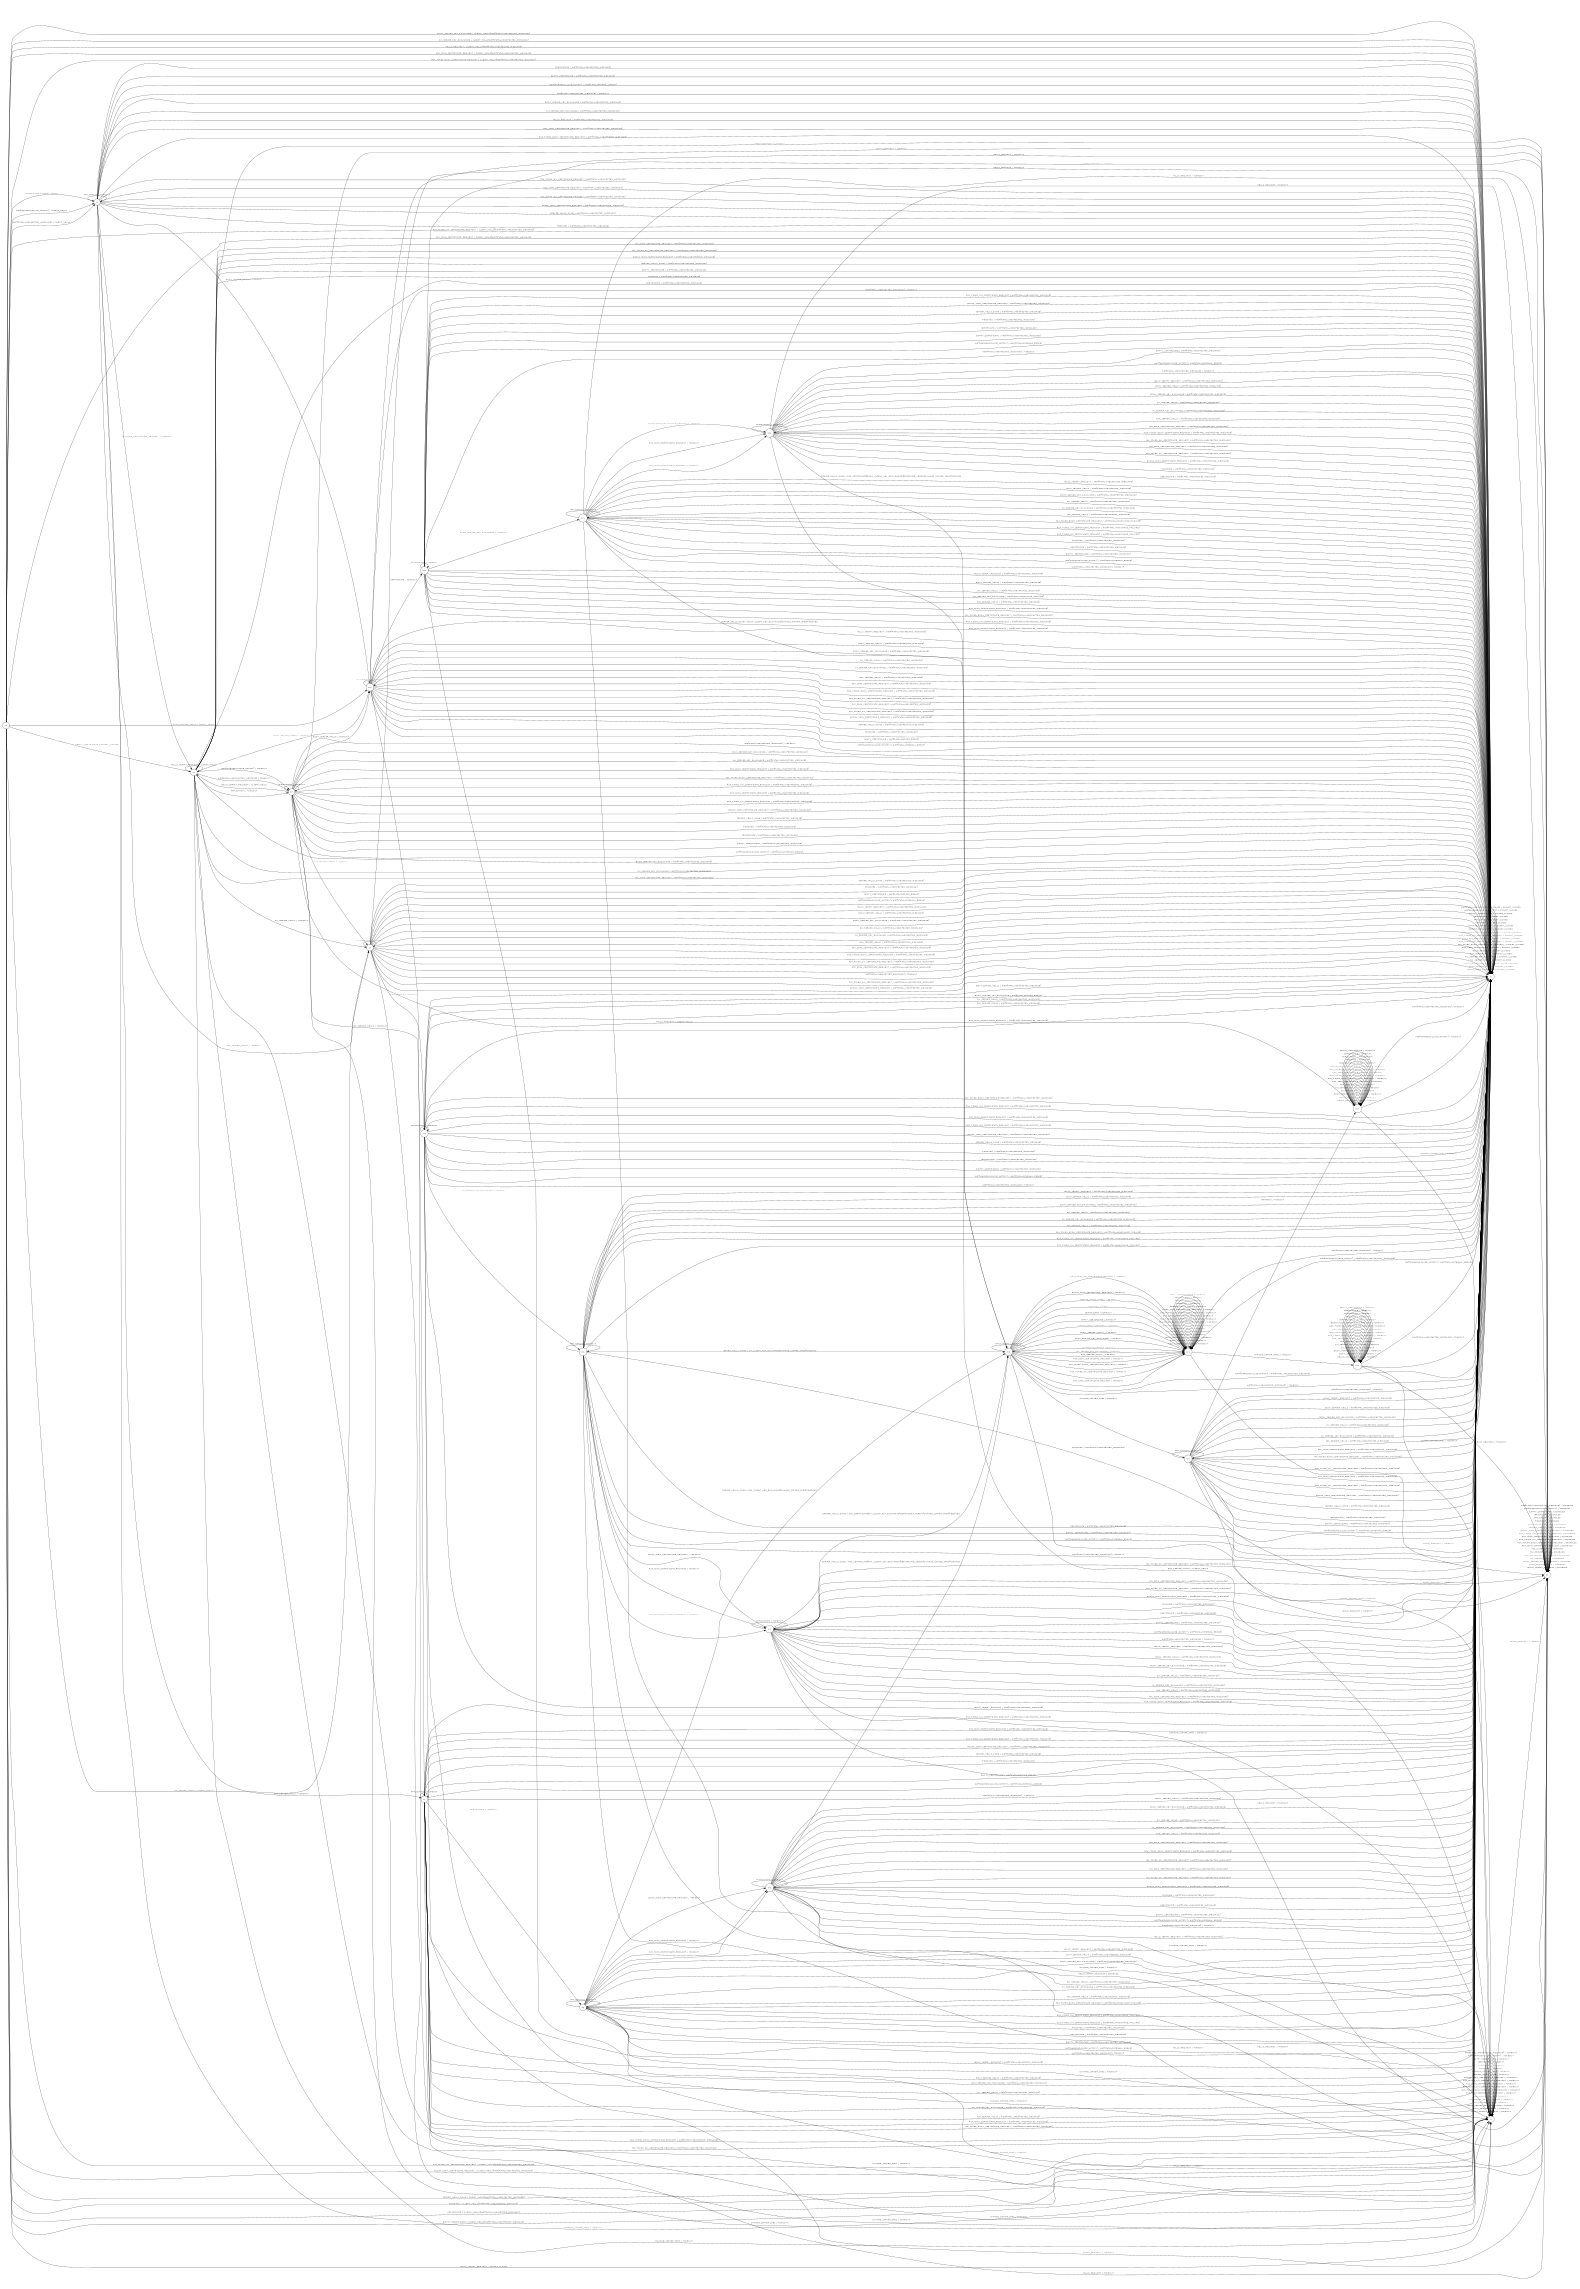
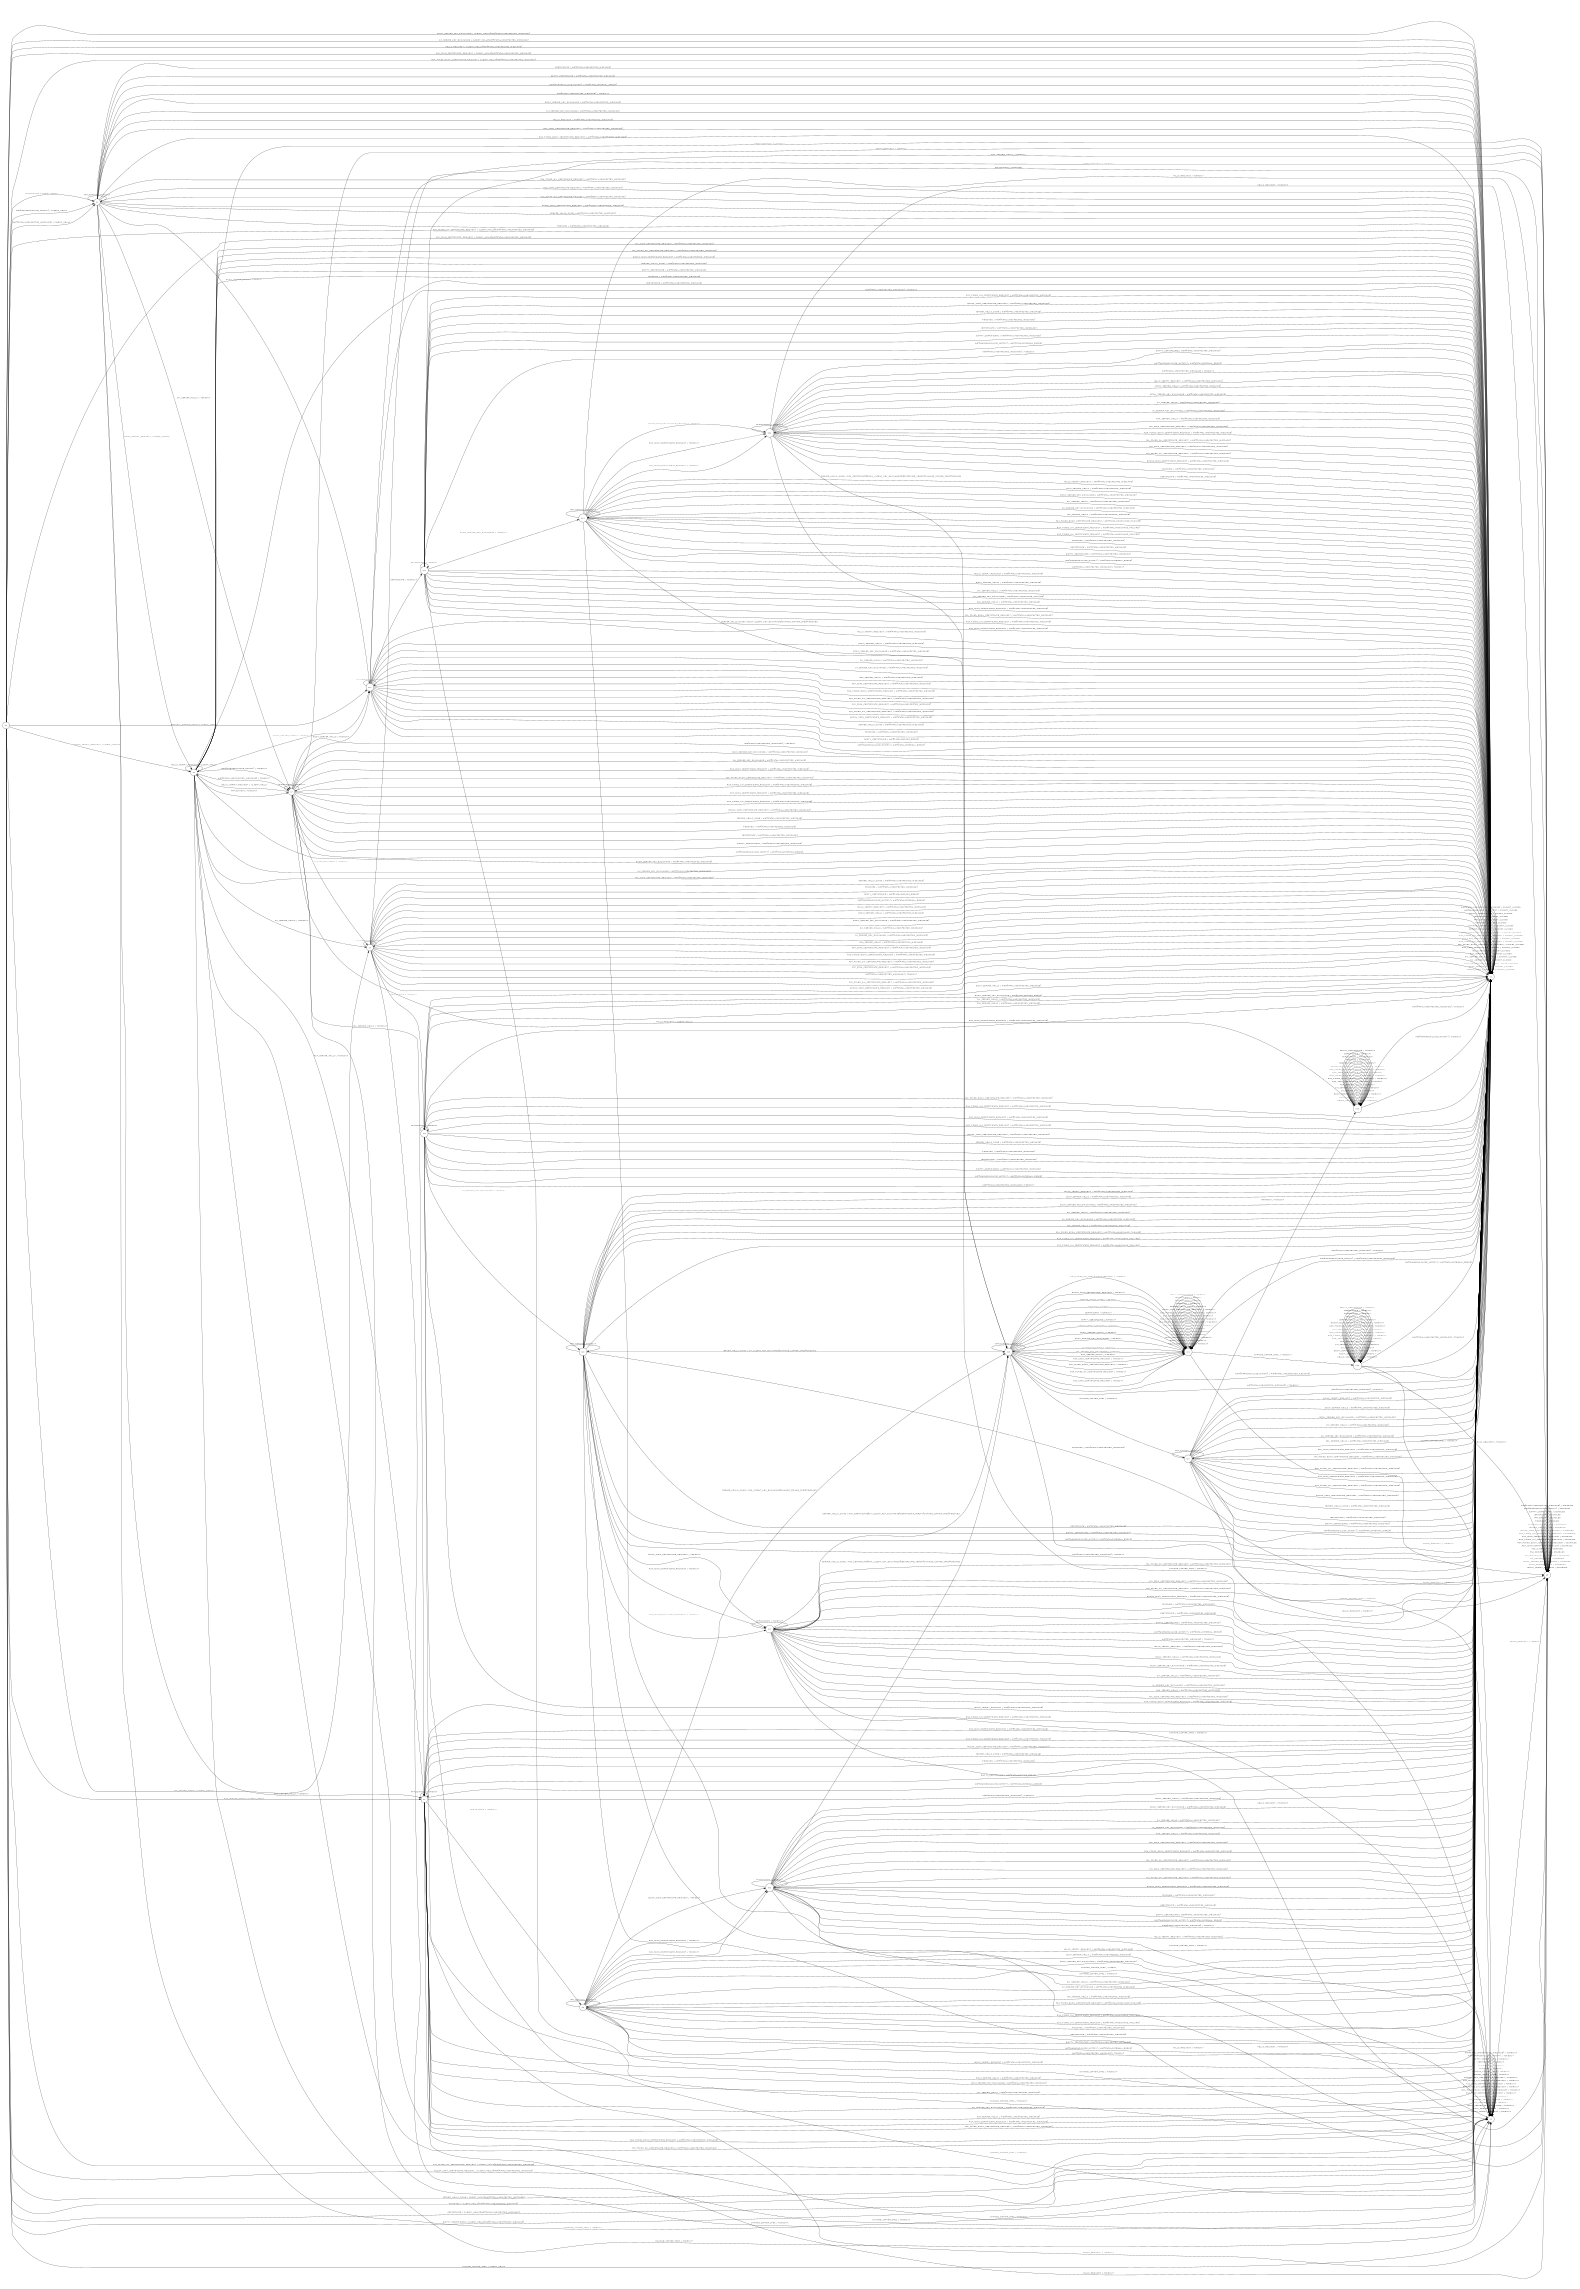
edge "s12" -> "s5": label "HELLO_REQUEST / TIMEOUT" -> "RSA_SERVER_HELLO / TIMEOUT"
edge "s9" -> "s5": label "HELLO_REQUEST / TIMEOUT" -> "APPLICATION / DISABLED"
edge "s1" -> "s6": label "DSS_SIGN_CERTIFICATE_REQUEST / TIMEOUT" -> "HELLO_VERIFY_REQUEST / CLIENT_HELLO"
edge "s0" -> "s12": label "ECDH_SERVER_HELLO / CLIENT_HELLO" -> "REQUEST_SERVER_HELLO / CLIENT_HELLO"
edge "s0" -> "s6": label "EMPTY_CERTIFICATE / SOCKET_CLOSED" -> "HELLO_VERIFY_REQUEST / CLIENT_HELLO+"
edge "s1" -> "s9": now "s1" -> "s7"
edge "s6" -> "s2": added, label "RSA_SERVER_HELLO / TIMEOUT"
edge "s86" -> "s3": label "RSA_SERVER_HELLO / CLIENT_HELLO" -> "CHANGE_CIPHER_SPEC / TIMEOUT"
edge "s20" -> "s3": removed, label "CHANGE_CIPHER_SPEC / TIMEOUT"
edge "s0" -> "s2": added, label "RSA_SERVER_HELLO / CLIENT_HELLO"
edge "s12" -> "s3": removed, label "CHANGE_CIPHER_SPEC / TIMEOUT"
edge "s94" -> "s3": label "CHANGE_CIPHER_SPEC / TIMEOUT" -> "CHANGE_CIPHER_SPEC / CLIENT"
edge "s15" -> "s3": label "HELLO_VERIFY_REQUEST / DISABLED" -> "CHANGE_CIPHER_SPEC / TIMEOUT"
edge "s8" -> "s5": removed, label "HELLO_REQUEST / TIMEOUT"
edge "s0" -> "s3": label "HELLO_VERIFY_REQUEST / SOCKET_CLOSED" -> "CHANGE_CIPHER_SPEC / CLIENT_HELLO"
